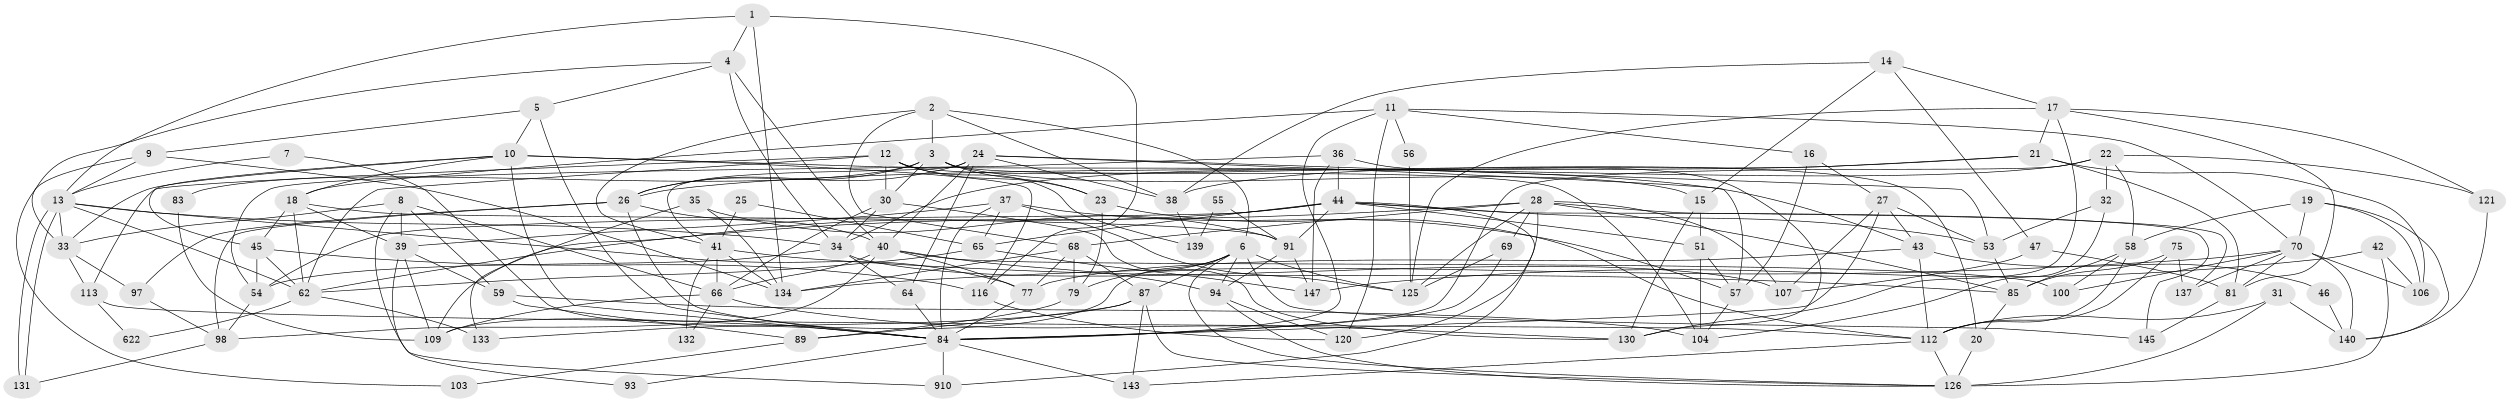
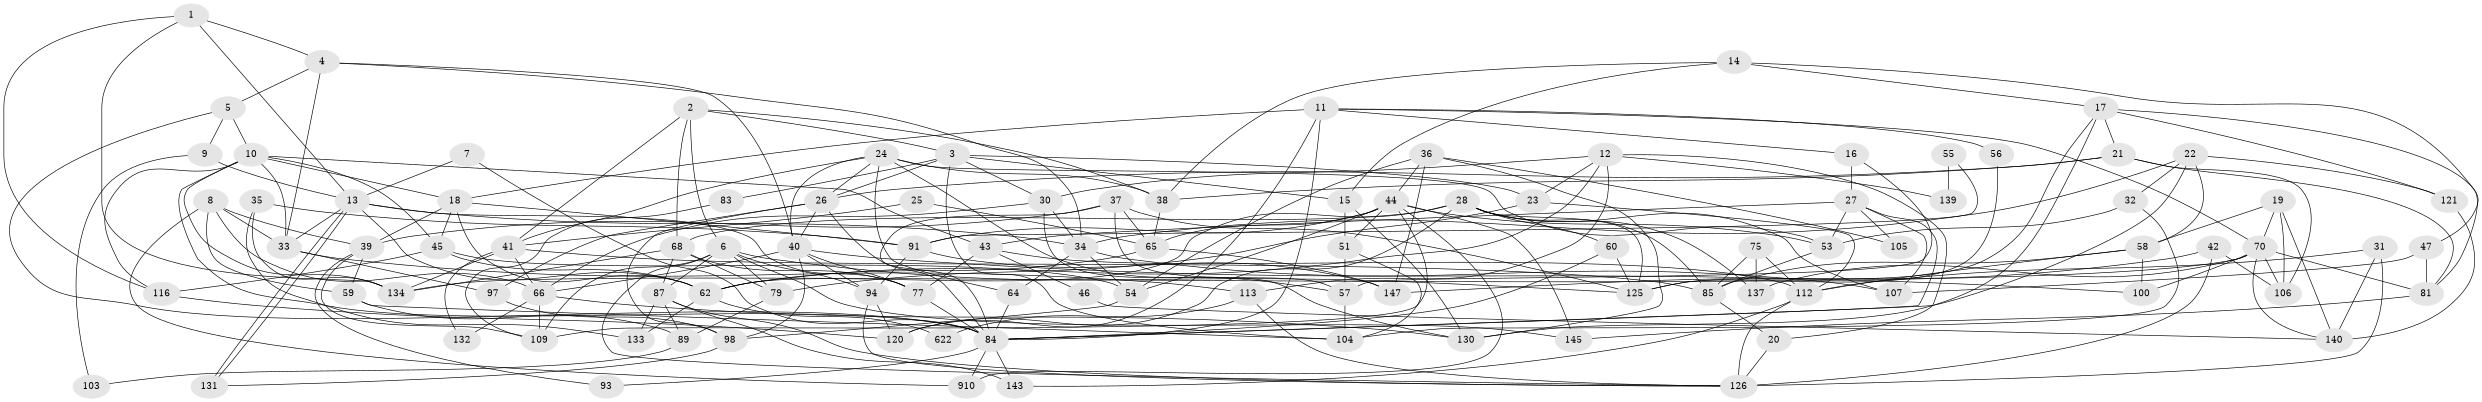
edge "9" -- "134": now "10" -- "134"
edge "38" -- "139": now "38" -- "65"
node "69": label "69" -> "60"
node "105": added
edge "113" -- "112": now "113" -- "126"
